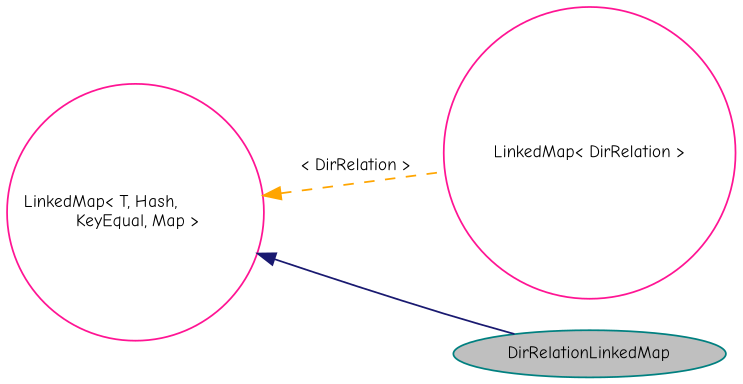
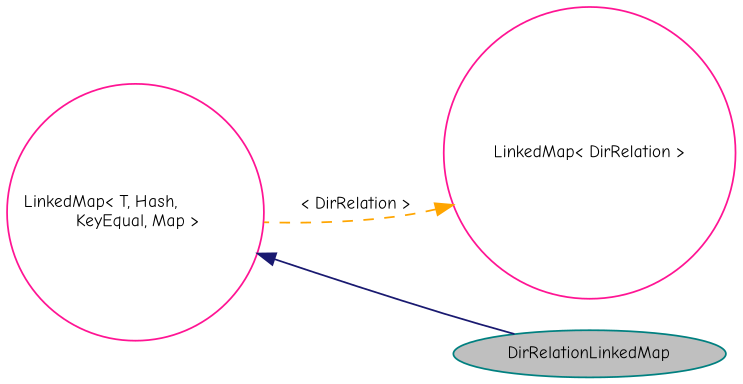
edge "LinkedMap< DirRelation >" -> "LinkedMap< T, Hash, KeyEqual, Map >": reversed
